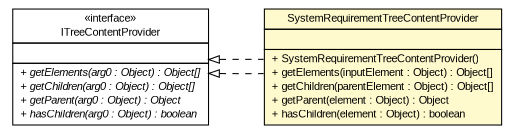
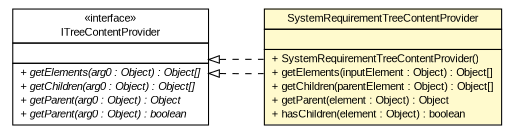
node "ITreeContentProvider": text "+ hasChildren(arg0 : Object) : boolean" -> "+ getParent(arg0 : Object) : boolean"
